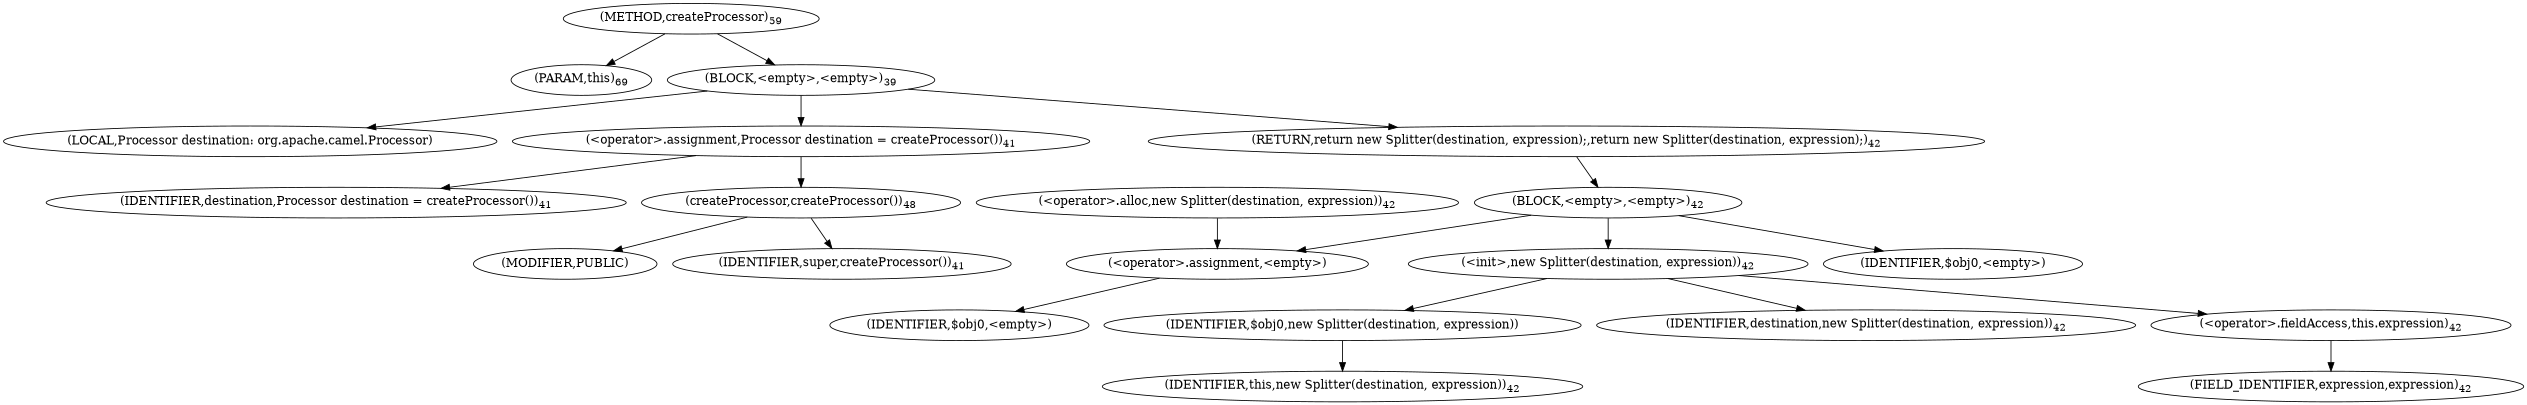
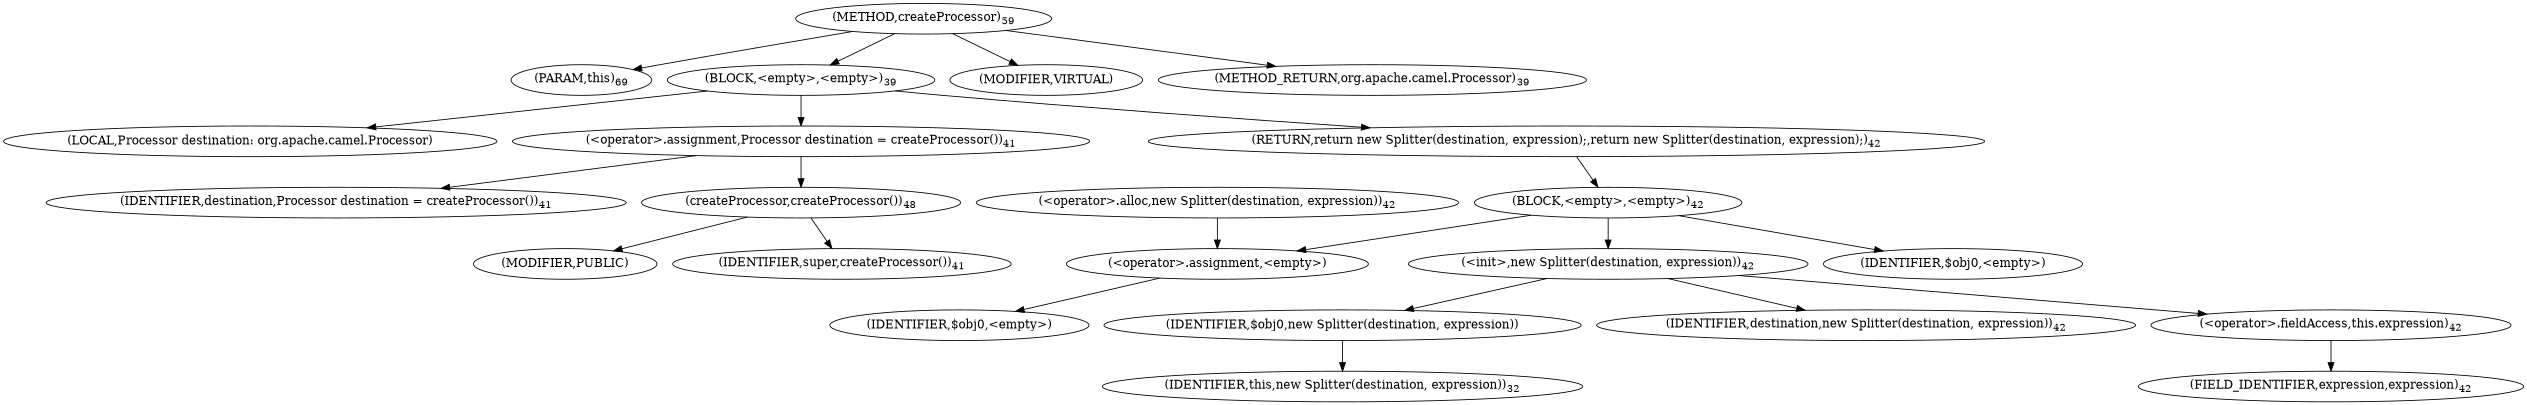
node "(MODIFIER,VIRTUAL)": added
node "(METHOD_RETURN,org.apache.camel.Processor)": added
node "(IDENTIFIER,this,new Splitter(destination, expression))": text "42" -> "32"
